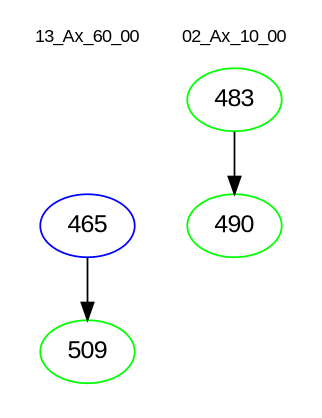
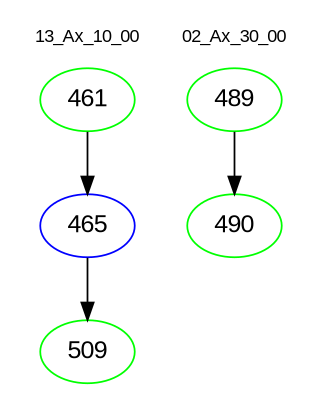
cluster "13_Ax_60_00": label "13_Ax_60_00" -> "13_Ax_10_00"
cluster "02_Ax_10_00": label "02_Ax_10_00" -> "02_Ax_30_00"
node "461": added
node "483": label "483" -> "489"
